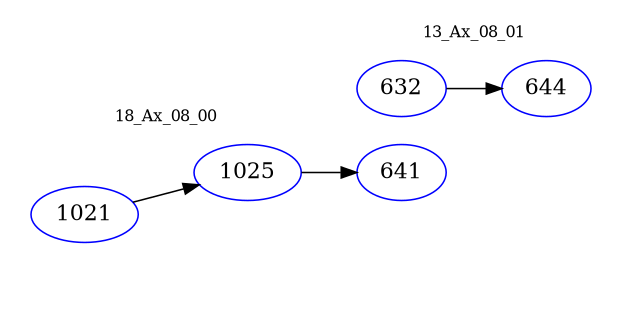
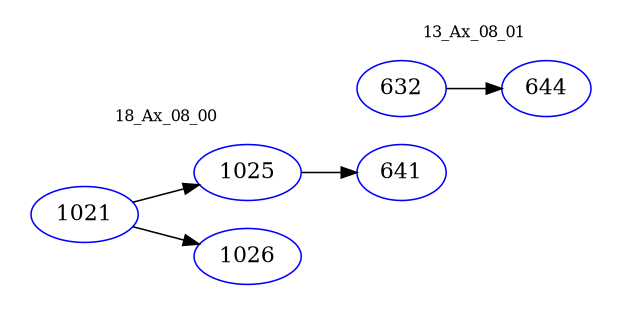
node "1026": added
